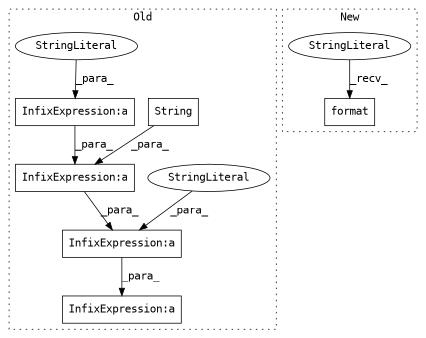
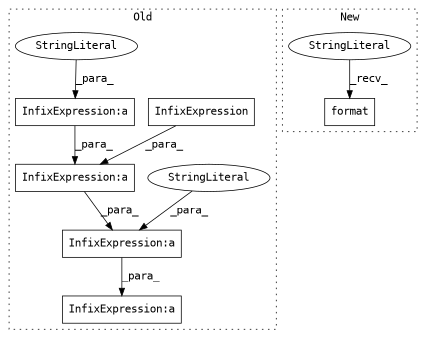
node "String": label "String" -> "InfixExpression"
